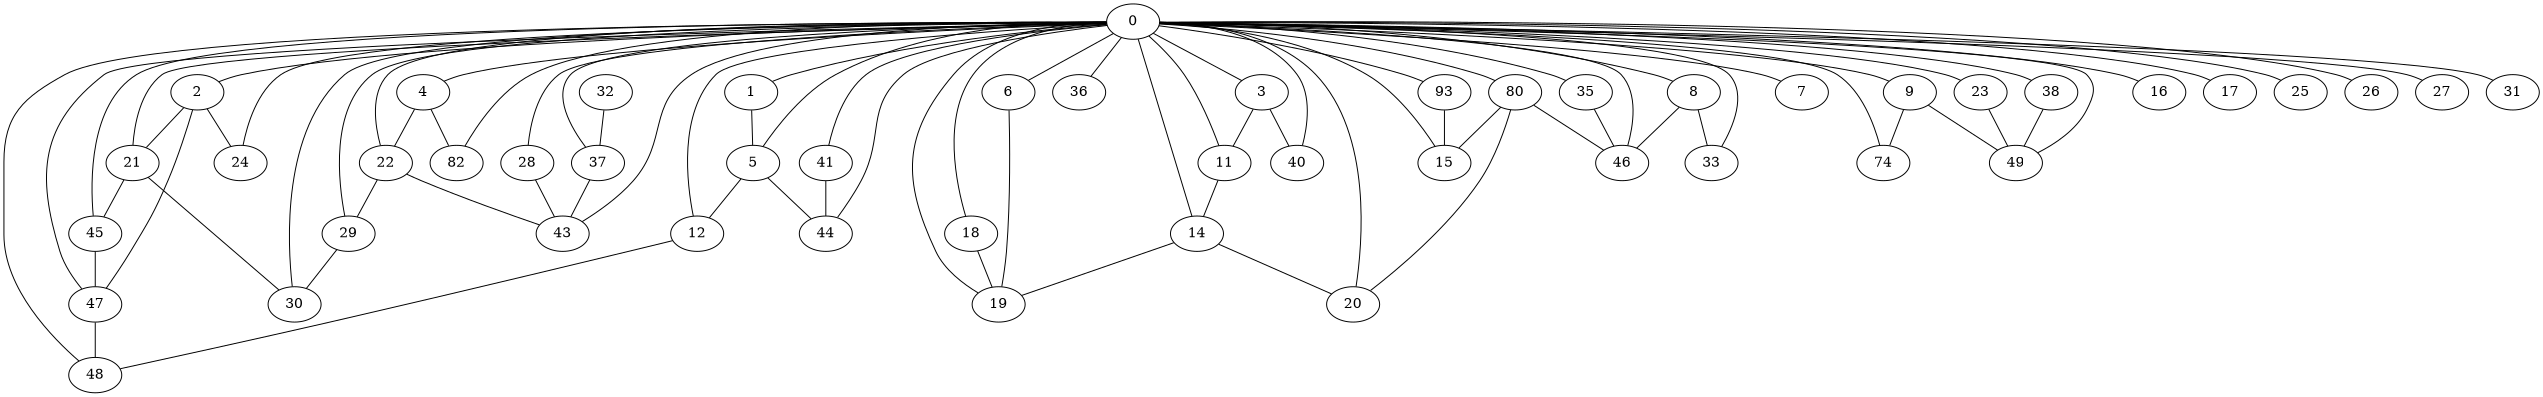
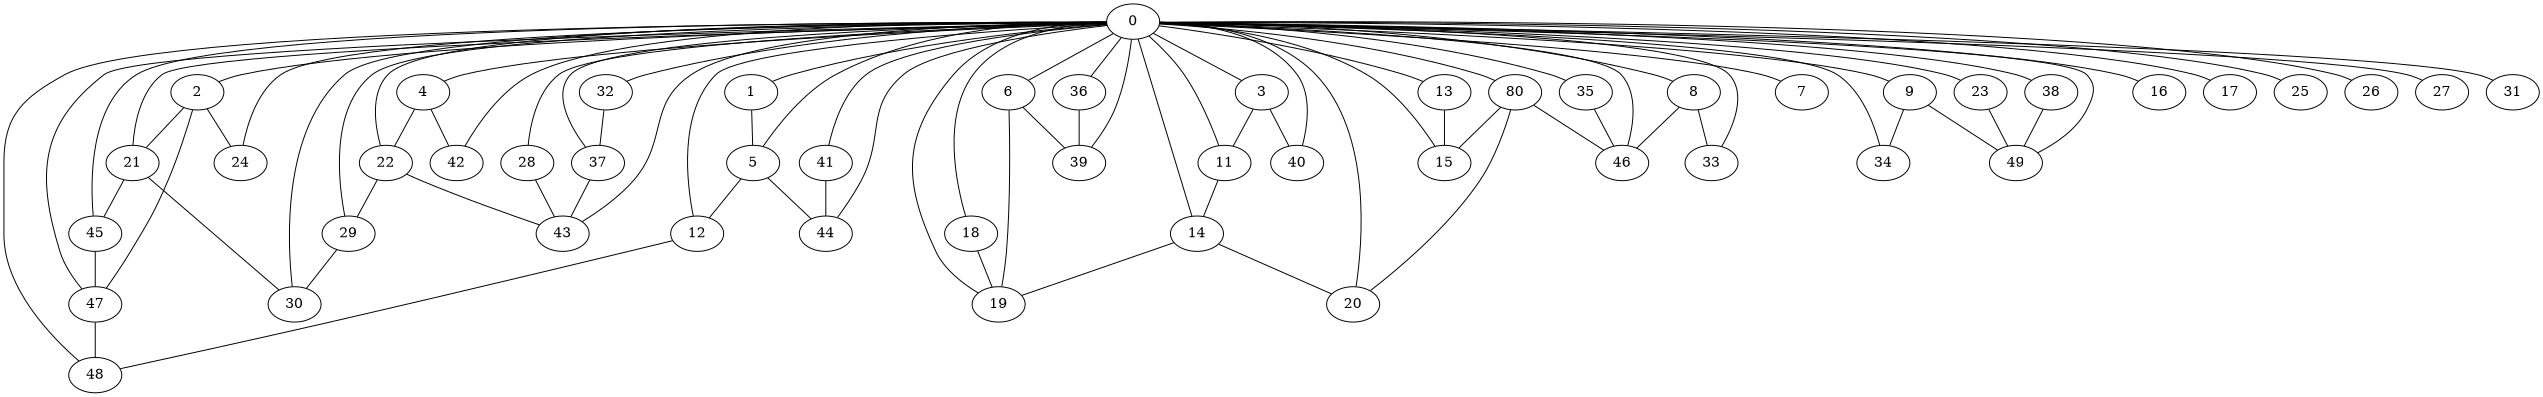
edge "0" -- "32": added
node "93": label "93" -> "13"
node "82": label "82" -> "42"
node "39": added
node "74": label "74" -> "34"
